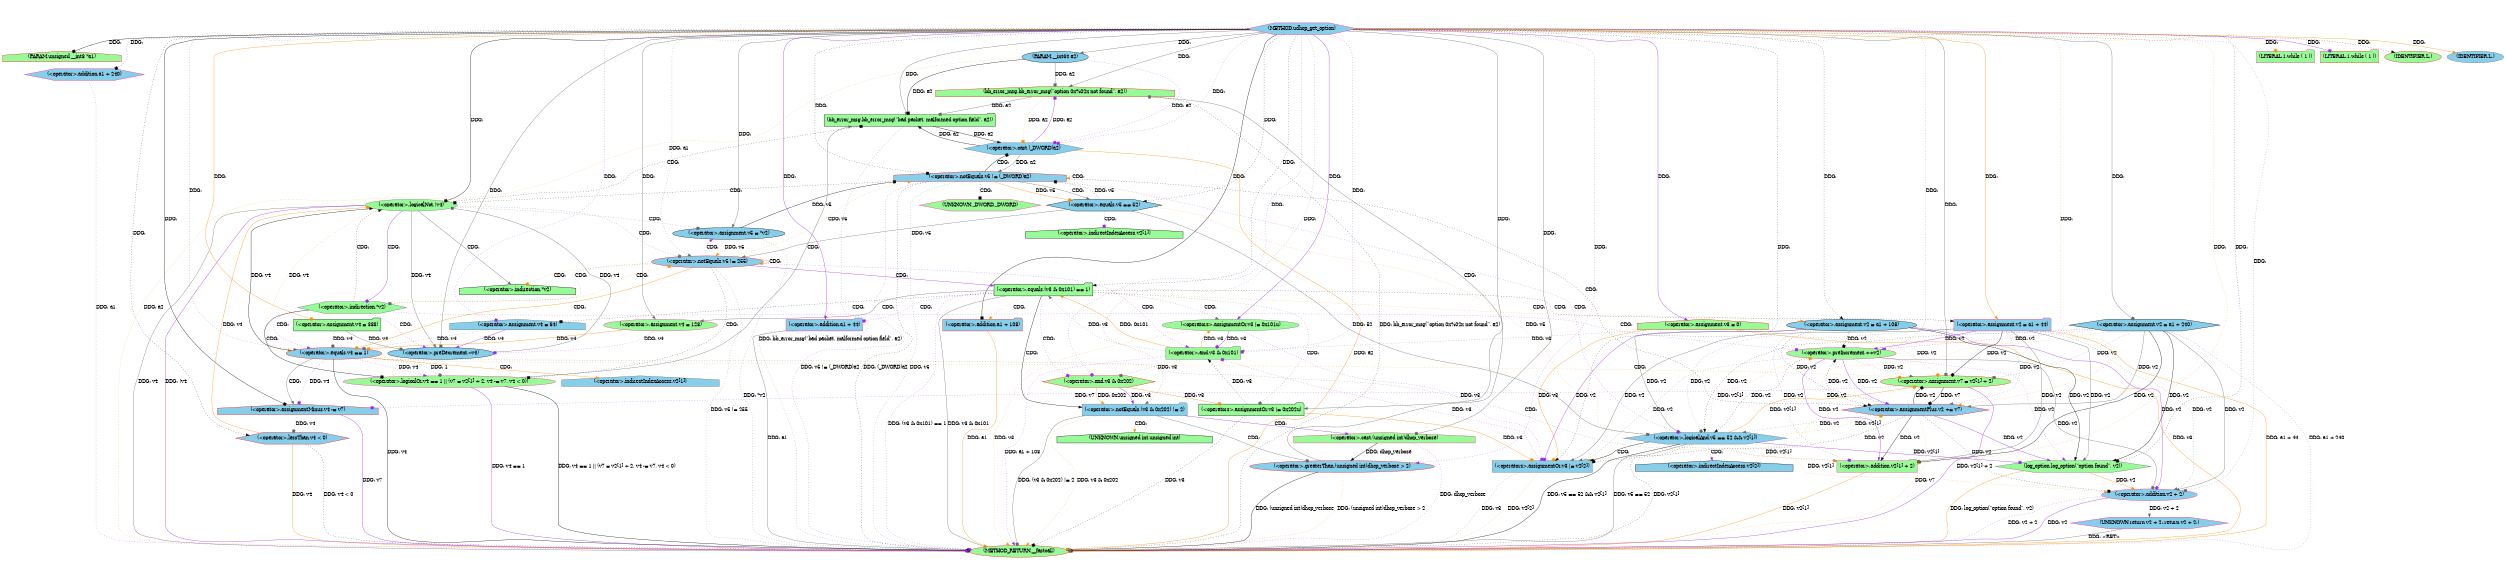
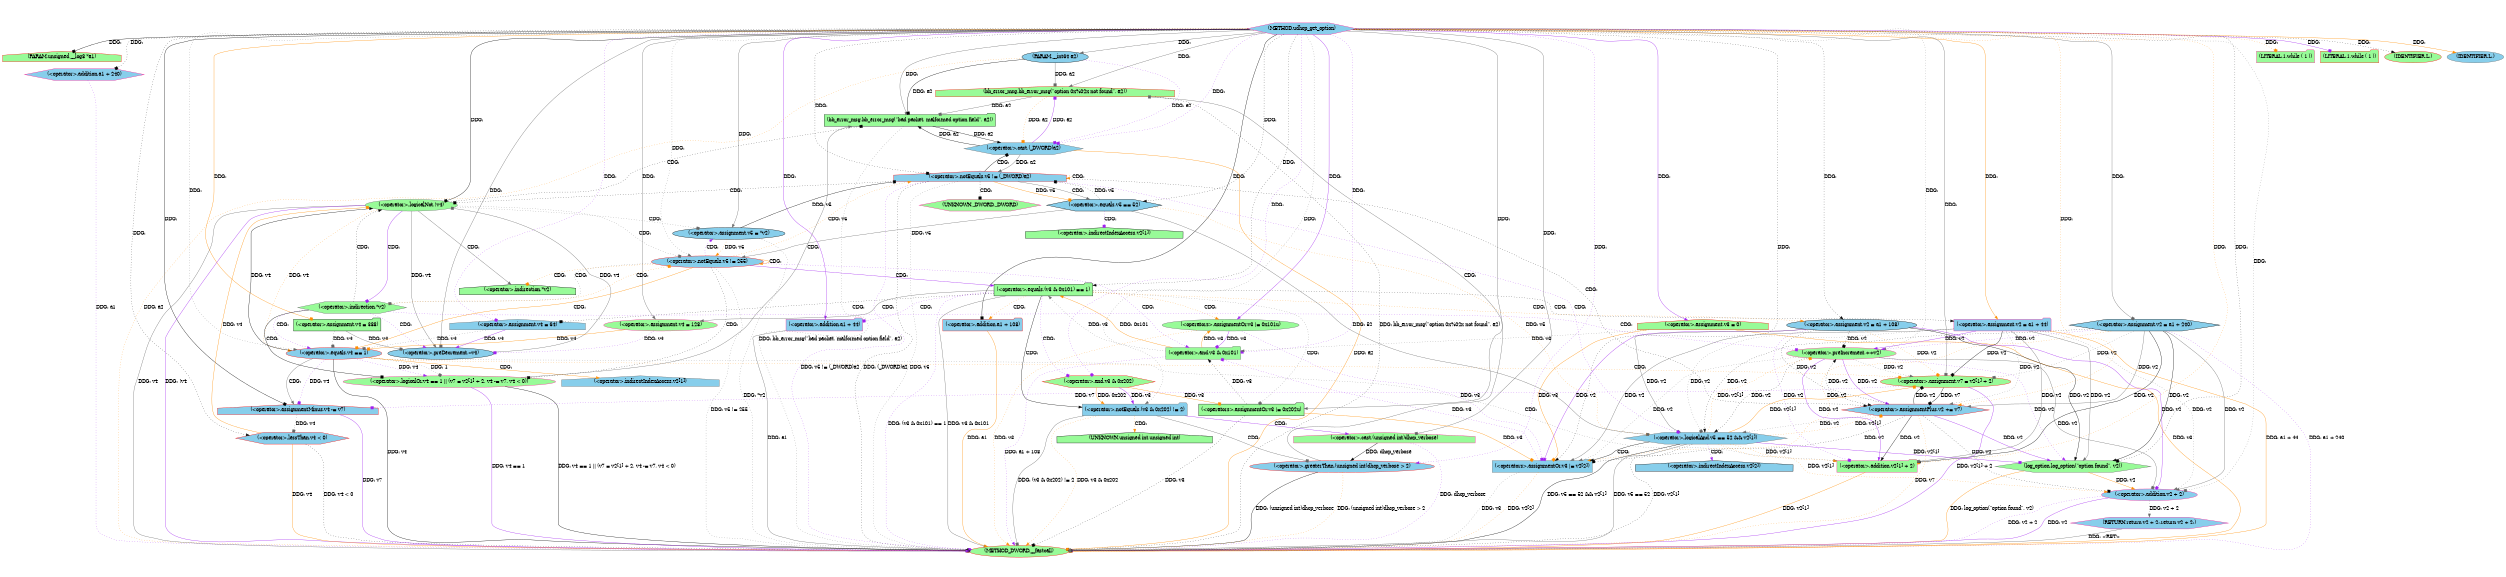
node "(PARAM,unsigned __int8 *a1)": label "(PARAM,unsigned __int8 *a1)" -> "(PARAM,unsigned __log8 *a1)"
edge "(METHOD,udhcp_get_option)" -> "(<operator>.notEquals,v5 != 255)": label "DDG: a1" -> "DDG: "
edge "(<operator>.equals,(v3 & 0x101) == 1)" -> "(<operators>.assignmentOr,v3 |= 0x101u)": color gray40 -> darkorange
edge "(<operator>.and,v3 & 0x101)" -> "(<operator>.and,v3 & 0x202)": removed, label "DDG: v3"
node "(UNKNOWN,return v2 + 2;,return v2 + 2;)": label "(UNKNOWN,return v2 + 2;,return v2 + 2;)" -> "(RETURN,return v2 + 2;,return v2 + 2;)"
node "(METHOD_RETURN,__fastcall)": label "(METHOD_RETURN,__fastcall)" -> "(METHOD_DWORD,__fastcall)"
